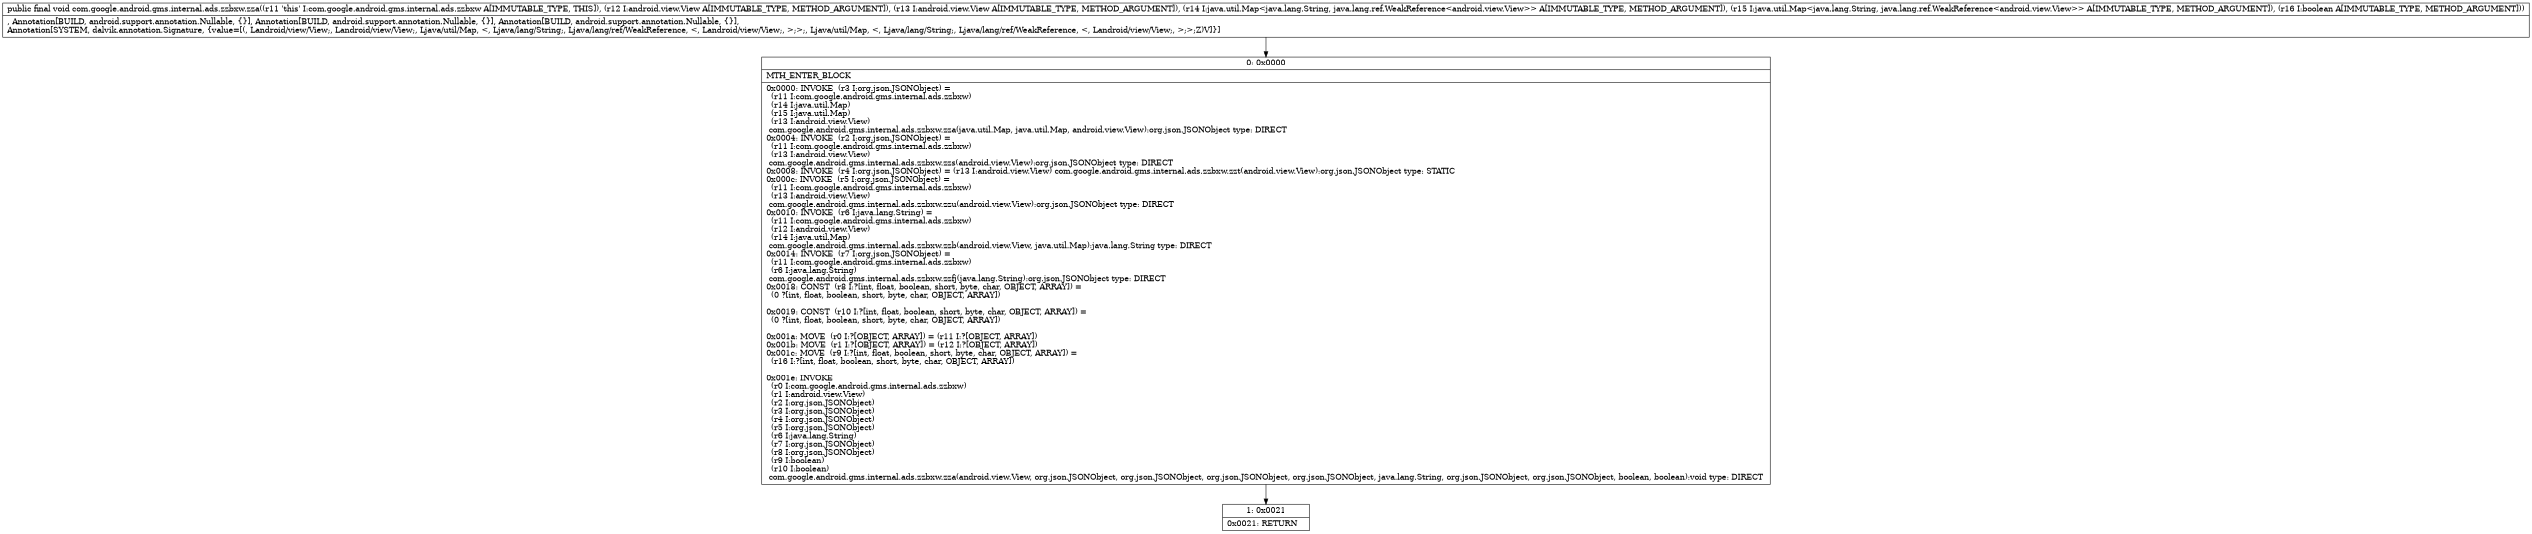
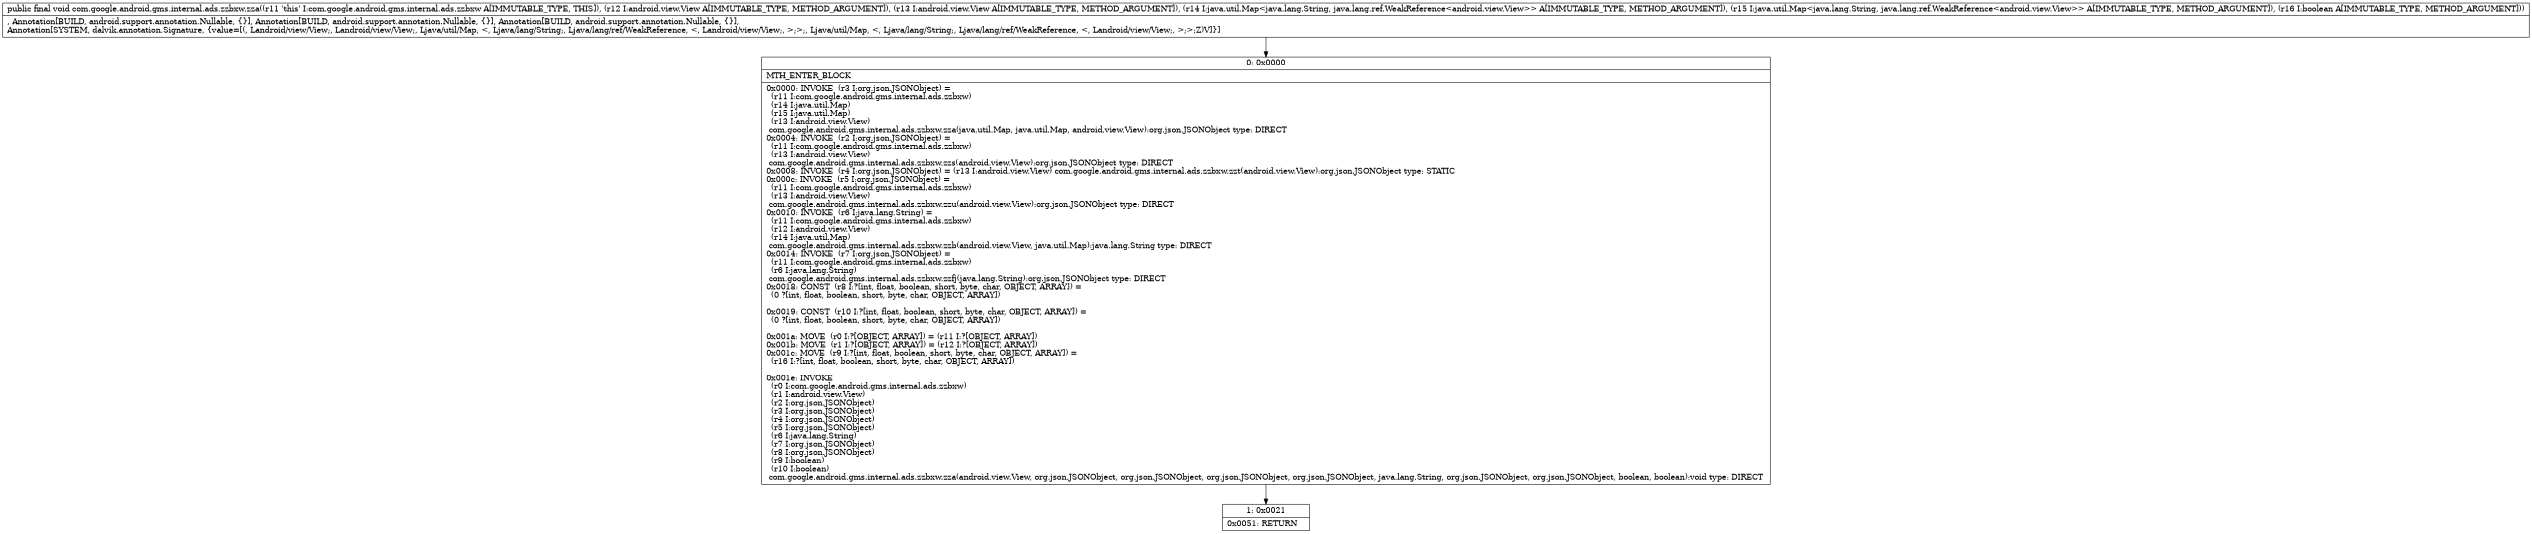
node "1: 0x0021": text "0x0021: RETURN" -> "0x0051: RETURN"
